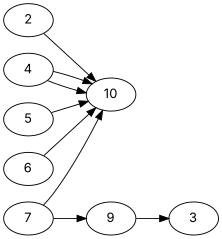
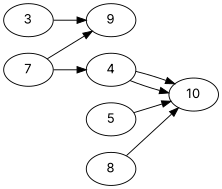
node "2": removed
edge "7" -> "10": now "7" -> "4"
node "6": label "6" -> "8"
edge "9" -> "3": reversed
